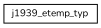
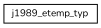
node "j1939_etemp_typ": label "j1939_etemp_typ" -> "j1989_etemp_typ"
